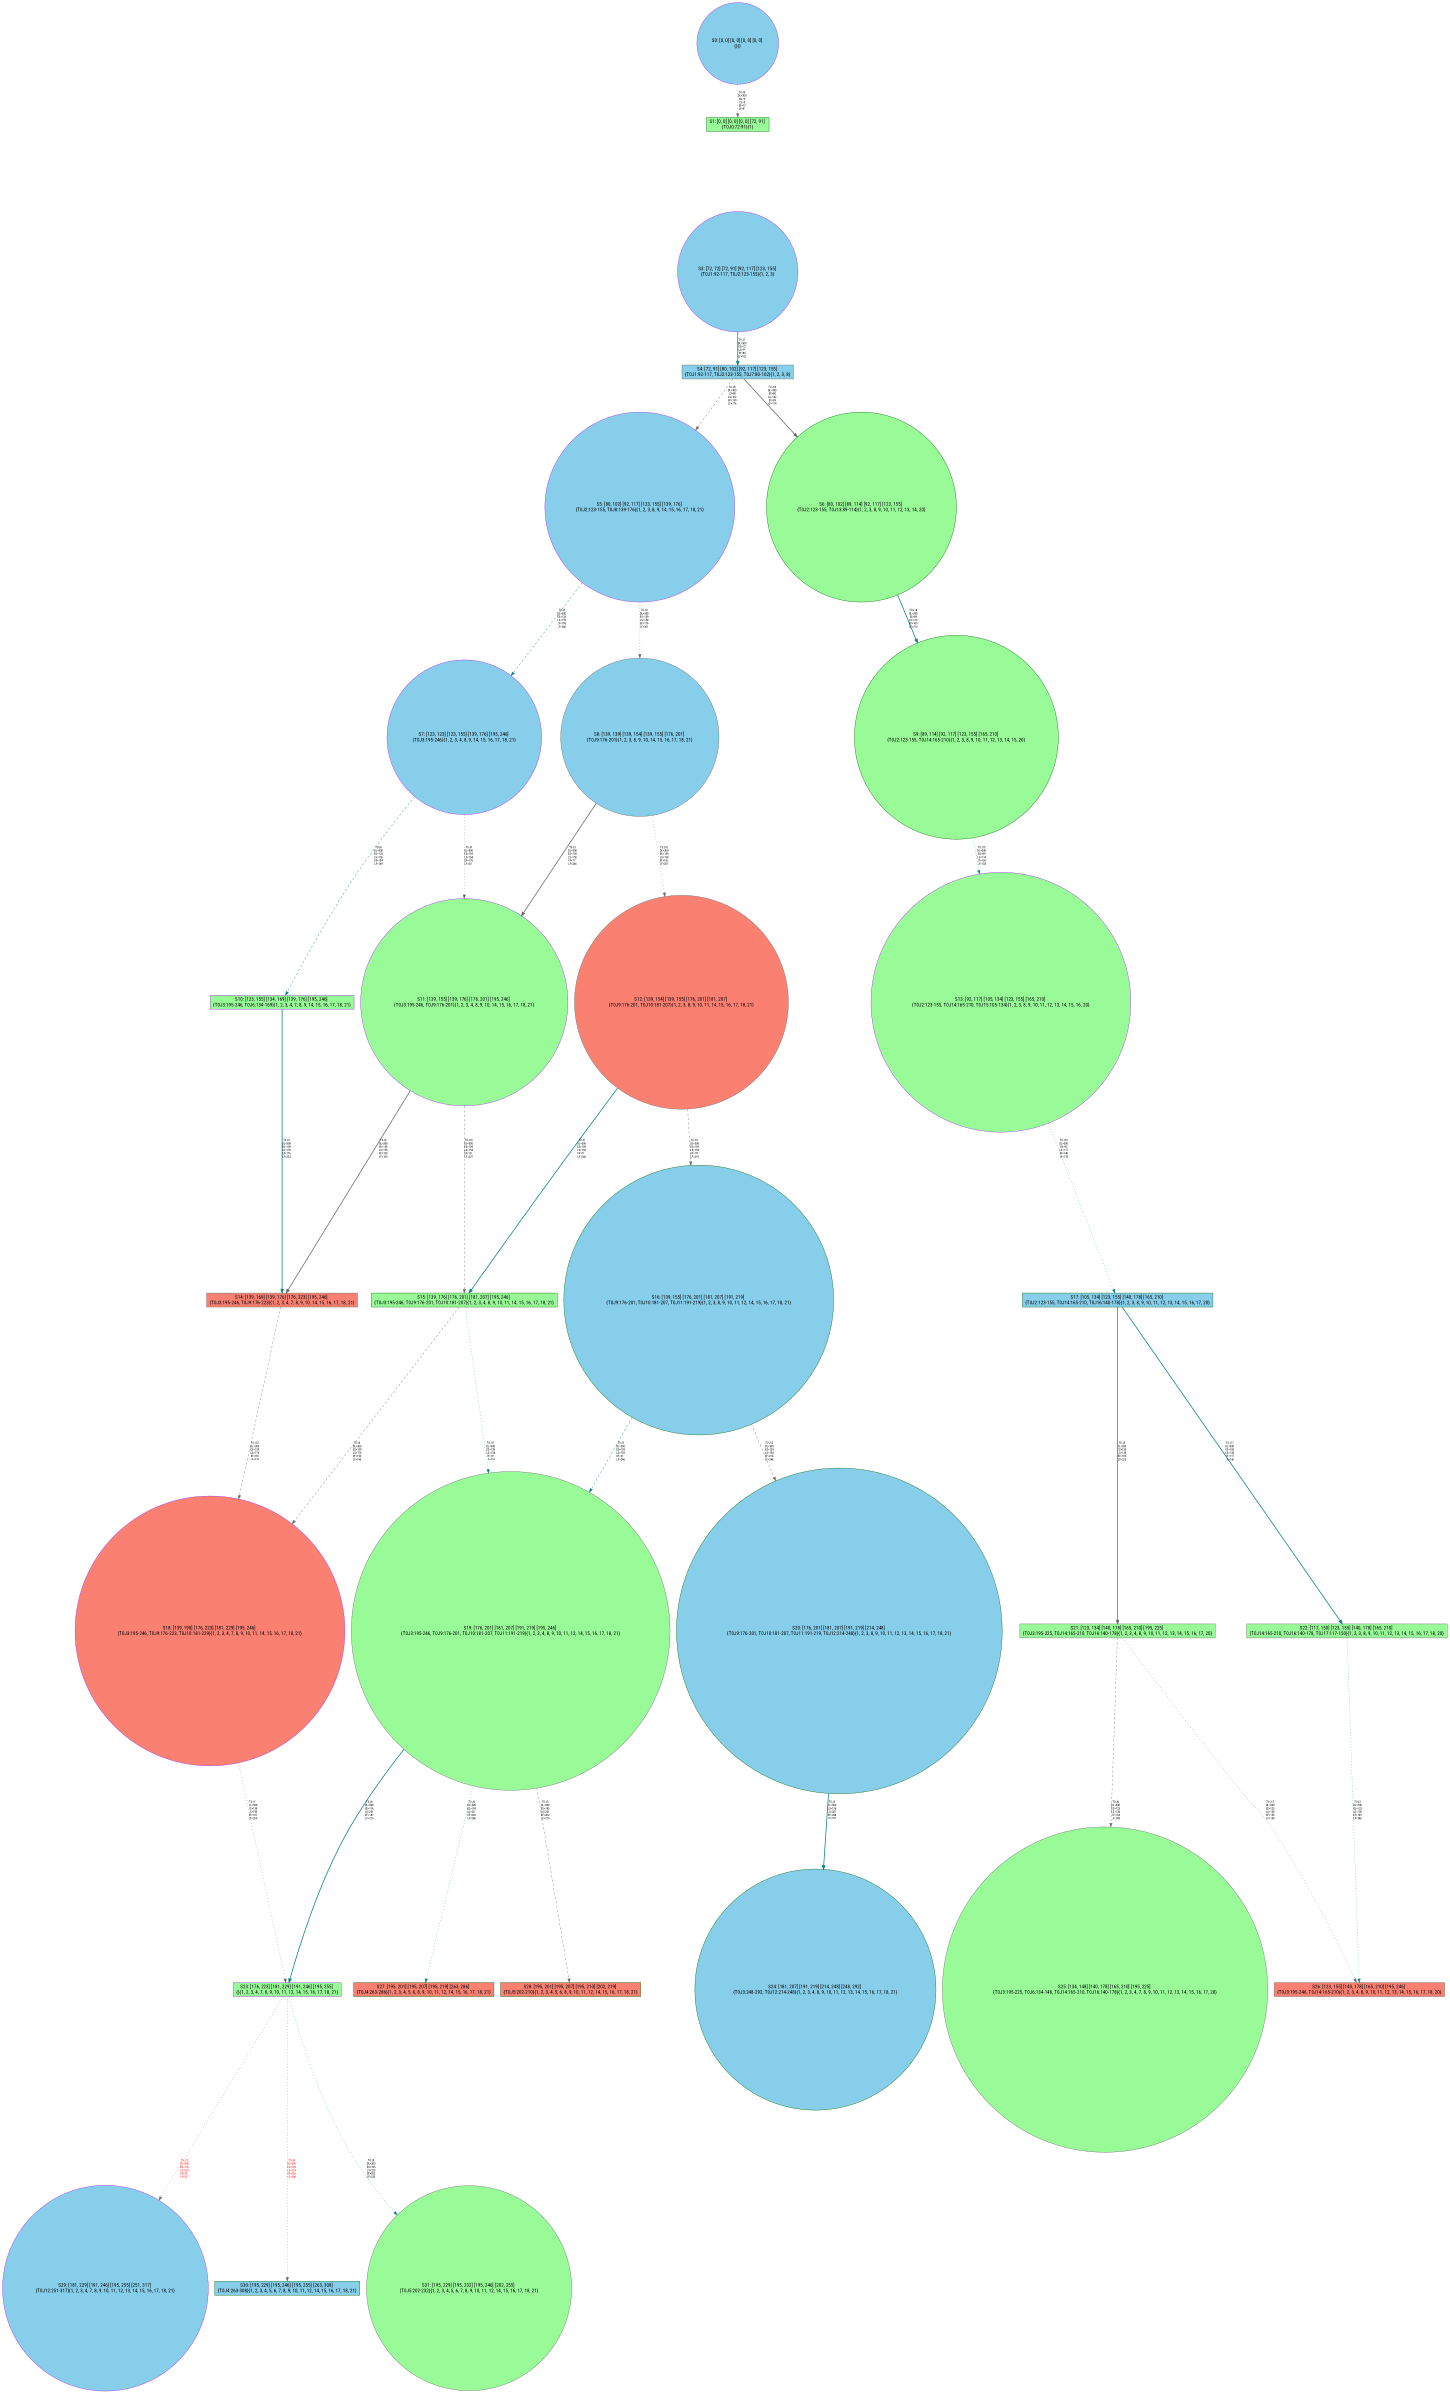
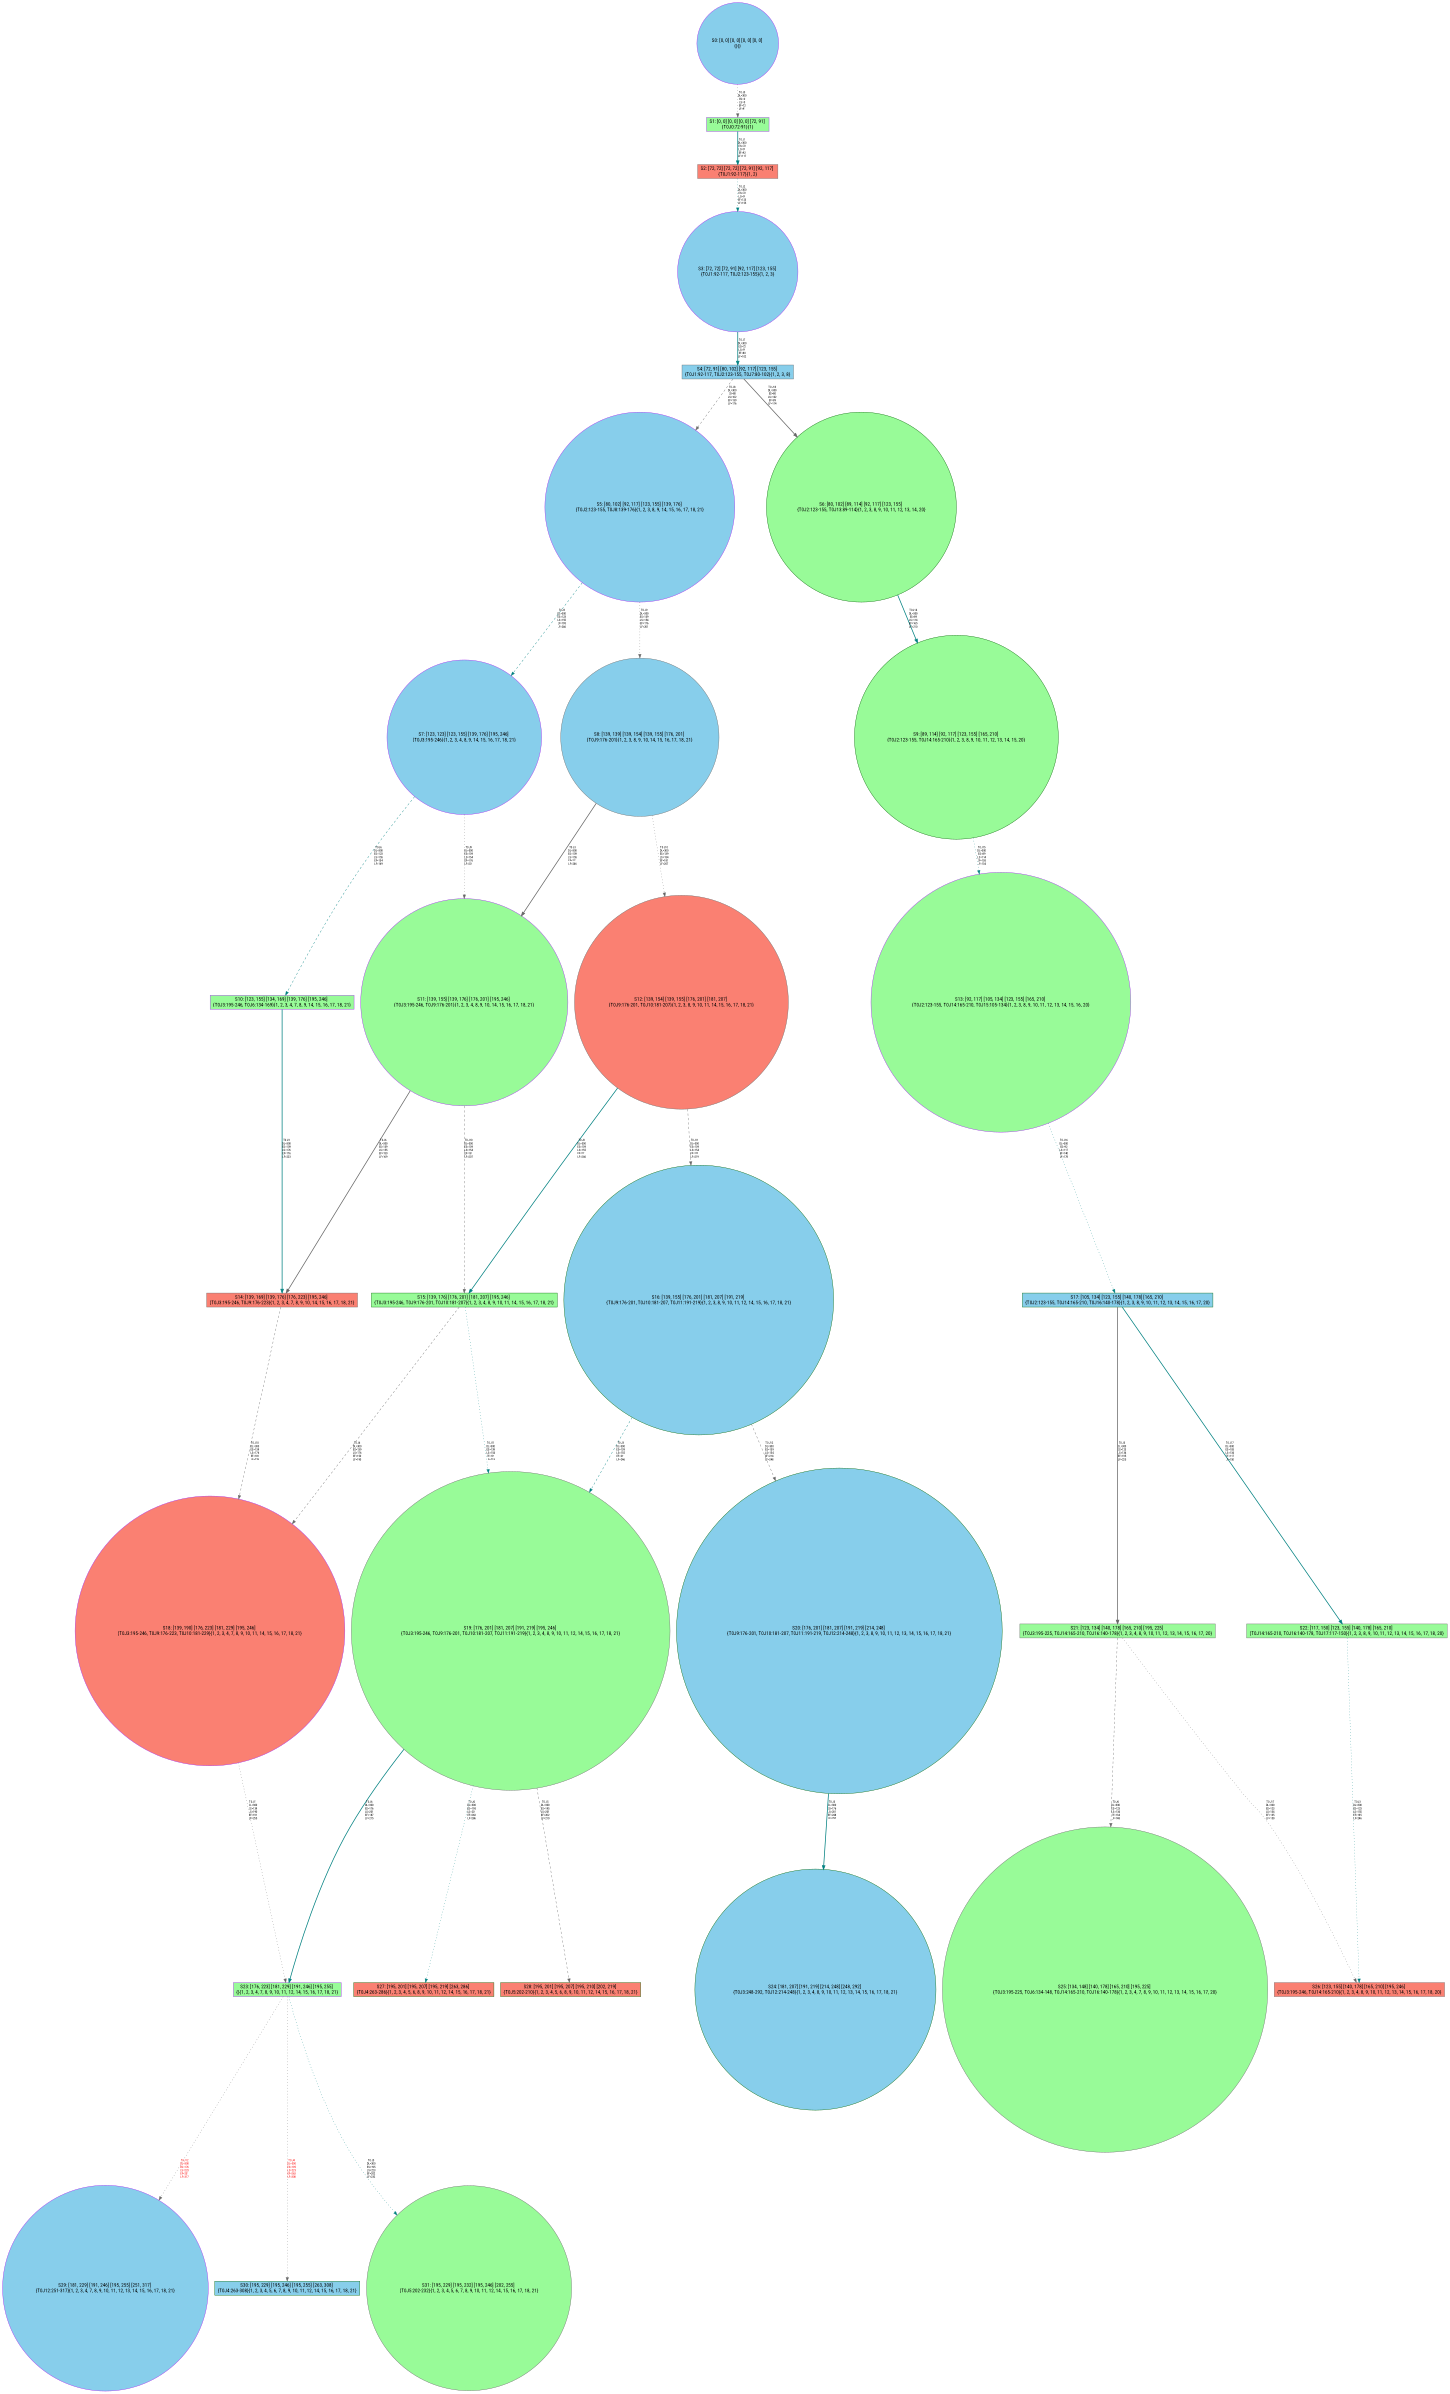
node "S1: [0, 0] [0, 0] [0, 0] [72, 91] {T0J0:72-91}{1}": color darkgreen -> purple
node "S2: [72, 72] [72, 72] [72, 91] [92, 117] {T0J1:92-117}{1, 2}": added
